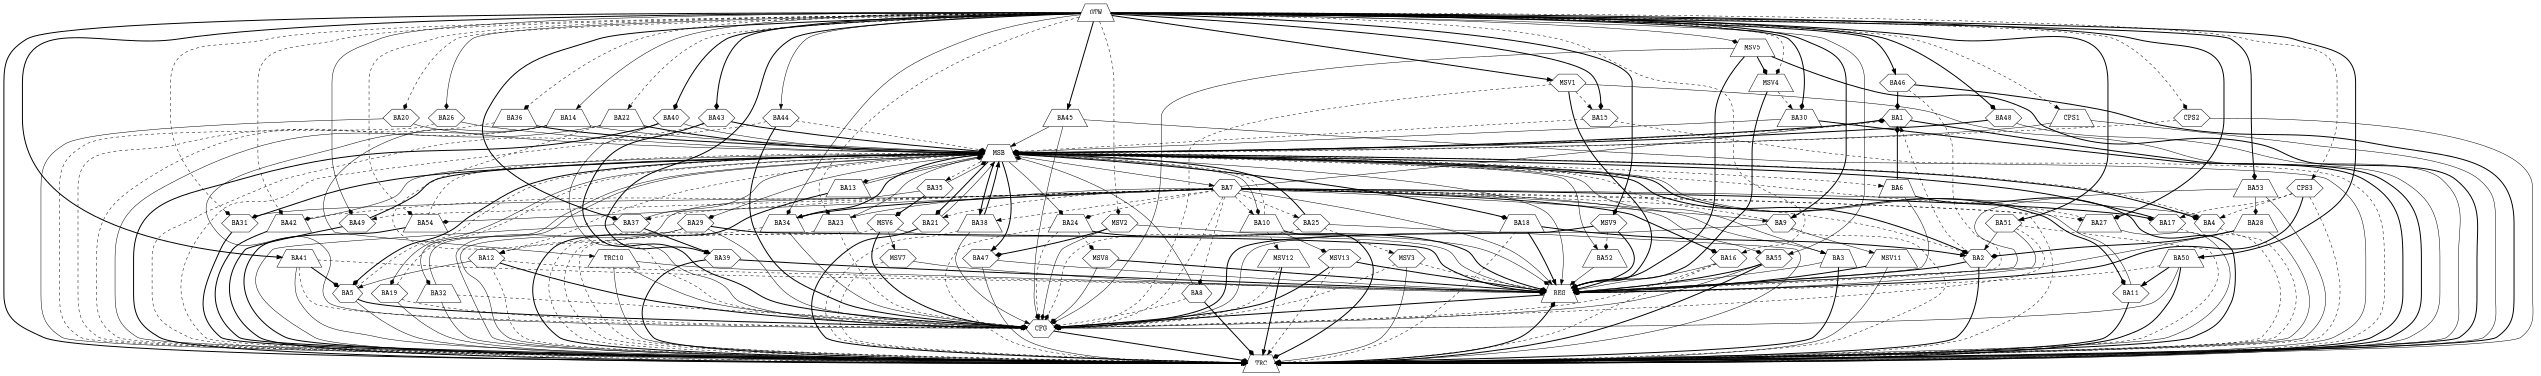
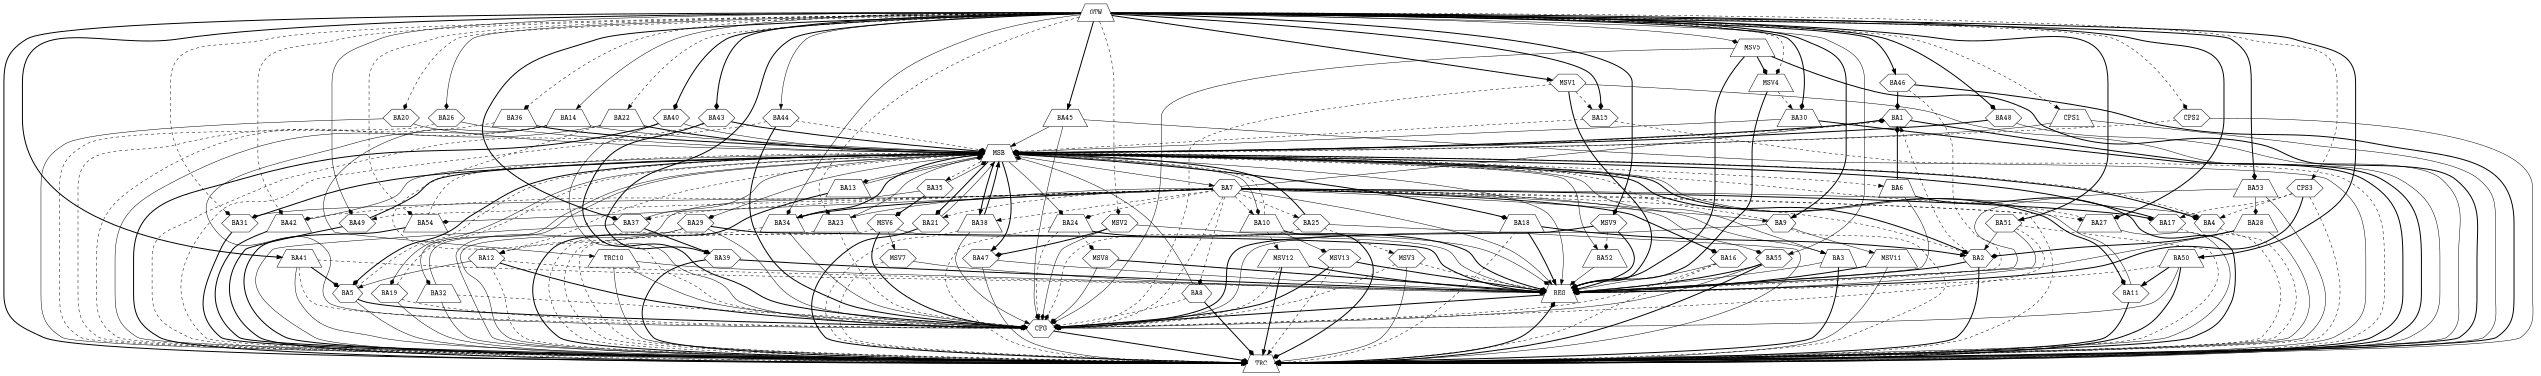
edge "GTW" -> "BA16": removed
edge "MSV12" -> "REG": added
